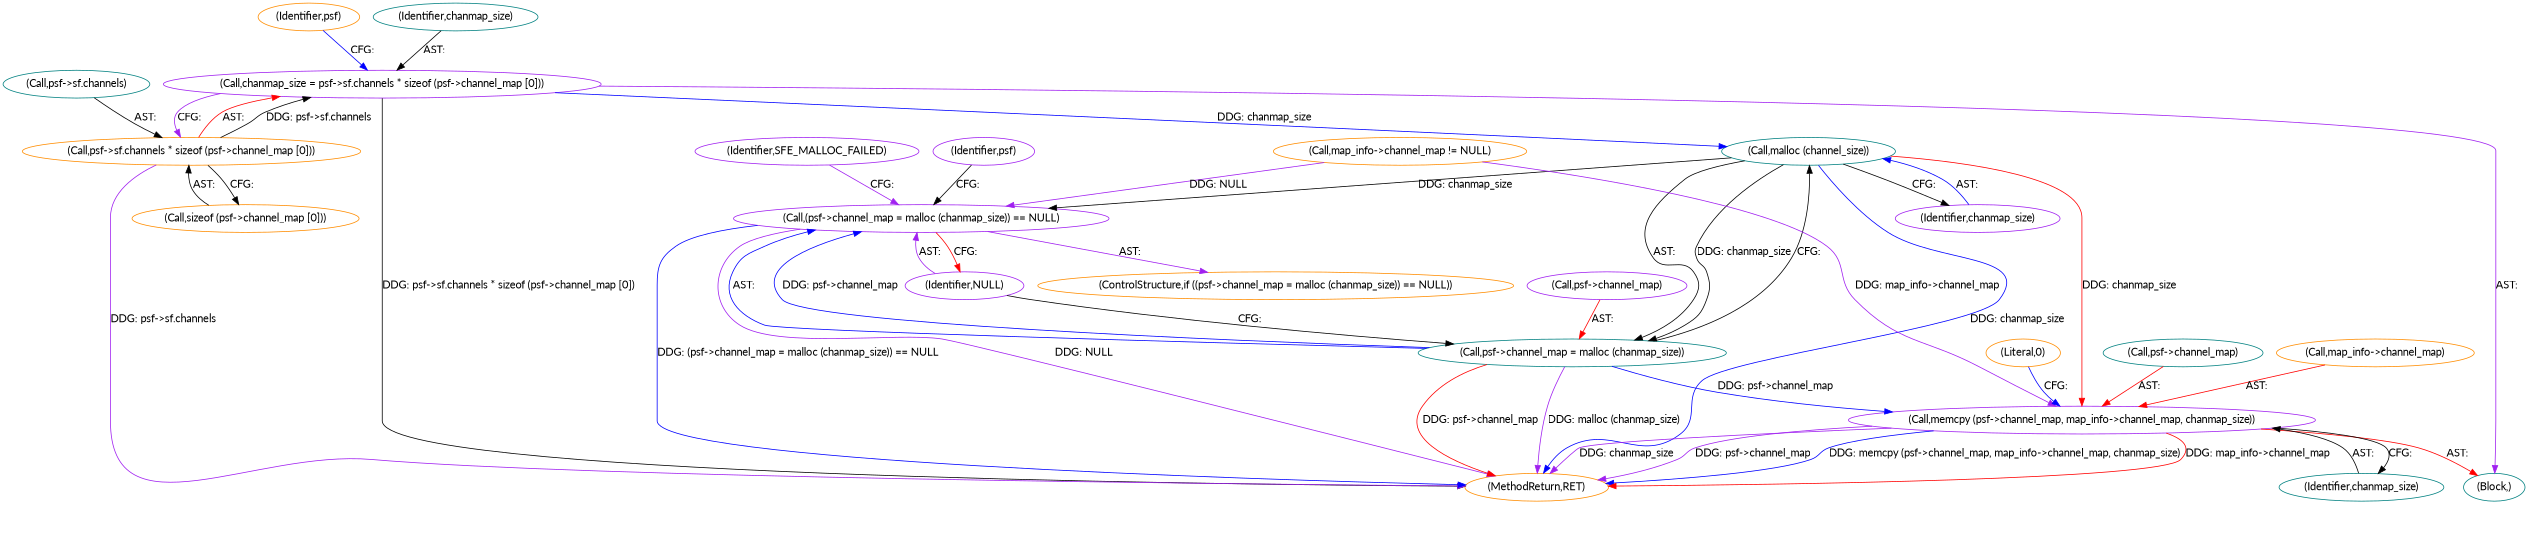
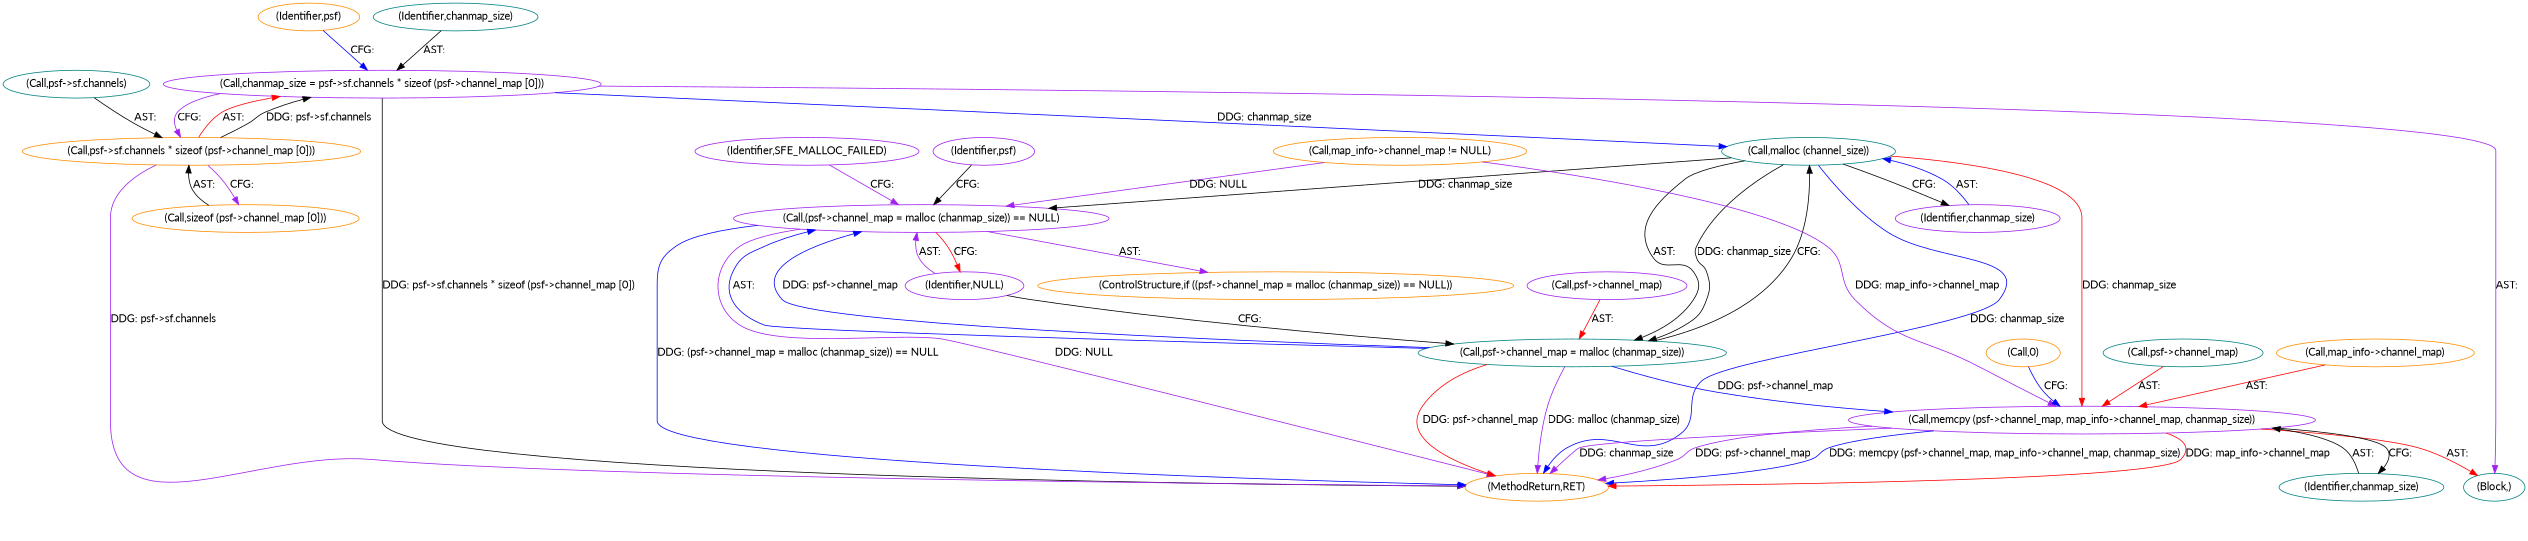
edge "(Call,psf->sf.channels * sizeof (psf->channel_map [0]))" -> "(Call,sizeof (psf->channel_map [0]))": color black -> purple
node "(Literal,0)": label "(Literal,0)" -> "(Call,0)"
